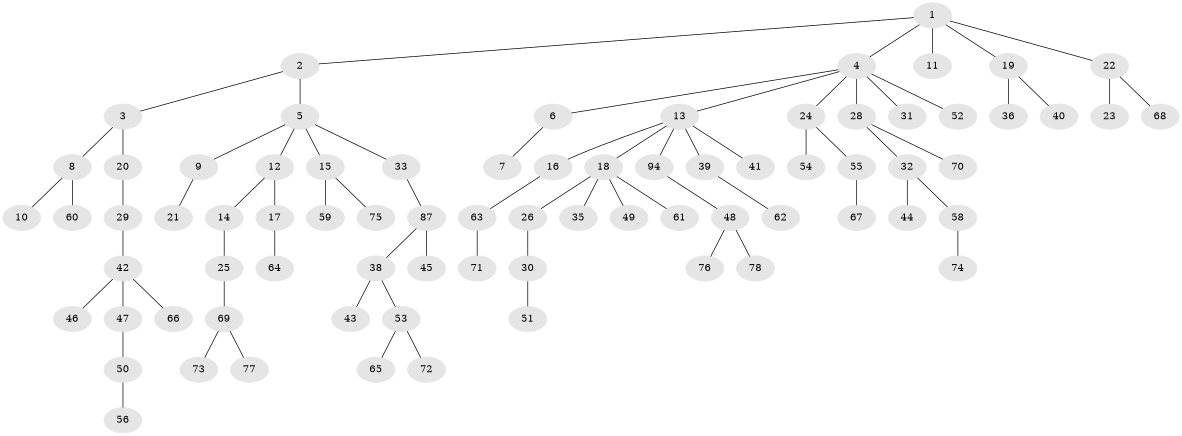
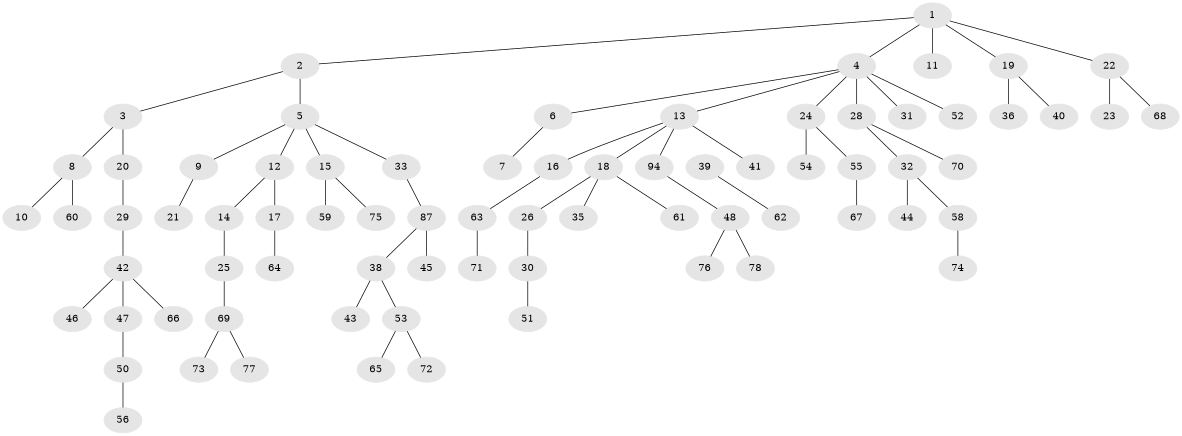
edge "13" -- "39": removed
node "49": removed
